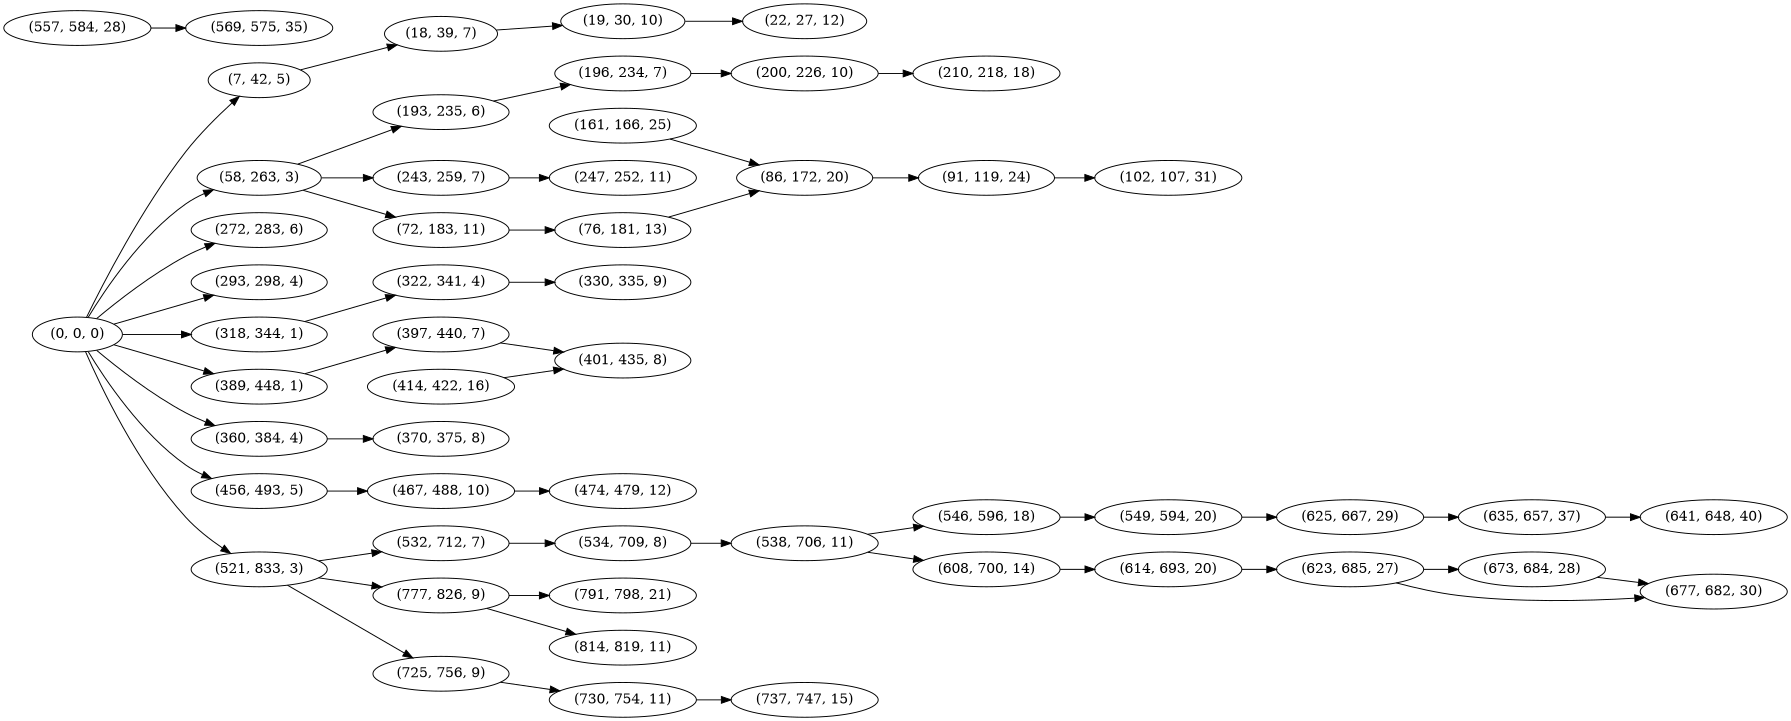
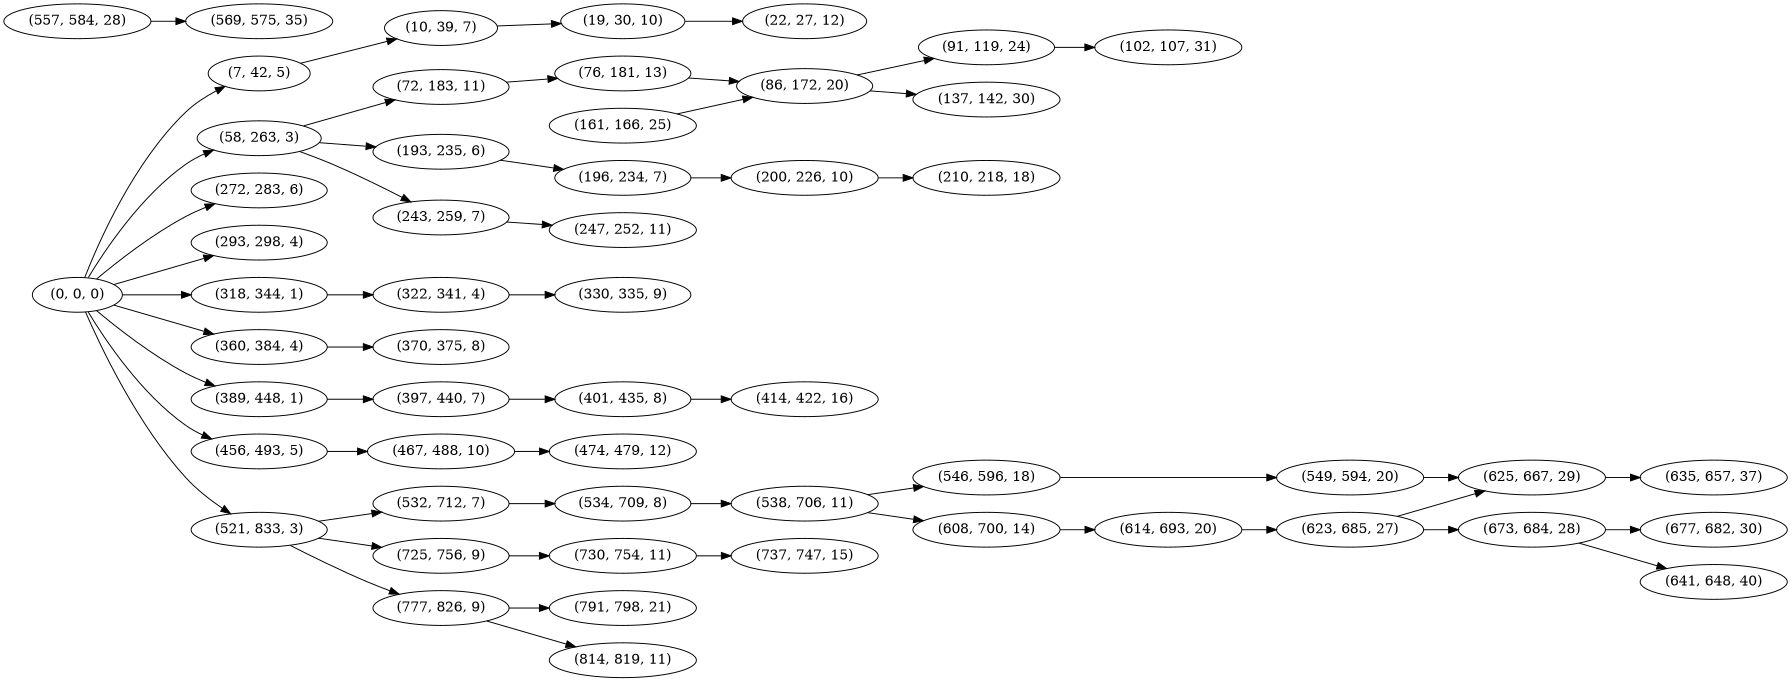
node "(18, 39, 7)": label "(18, 39, 7)" -> "(10, 39, 7)"
node "(137, 142, 30)": added
edge "(414, 422, 16)" -> "(401, 435, 8)": reversed
edge "(635, 657, 37)" -> "(641, 648, 40)": now "(673, 684, 28)" -> "(641, 648, 40)"
edge "(623, 685, 27)" -> "(677, 682, 30)": now "(623, 685, 27)" -> "(625, 667, 29)"
